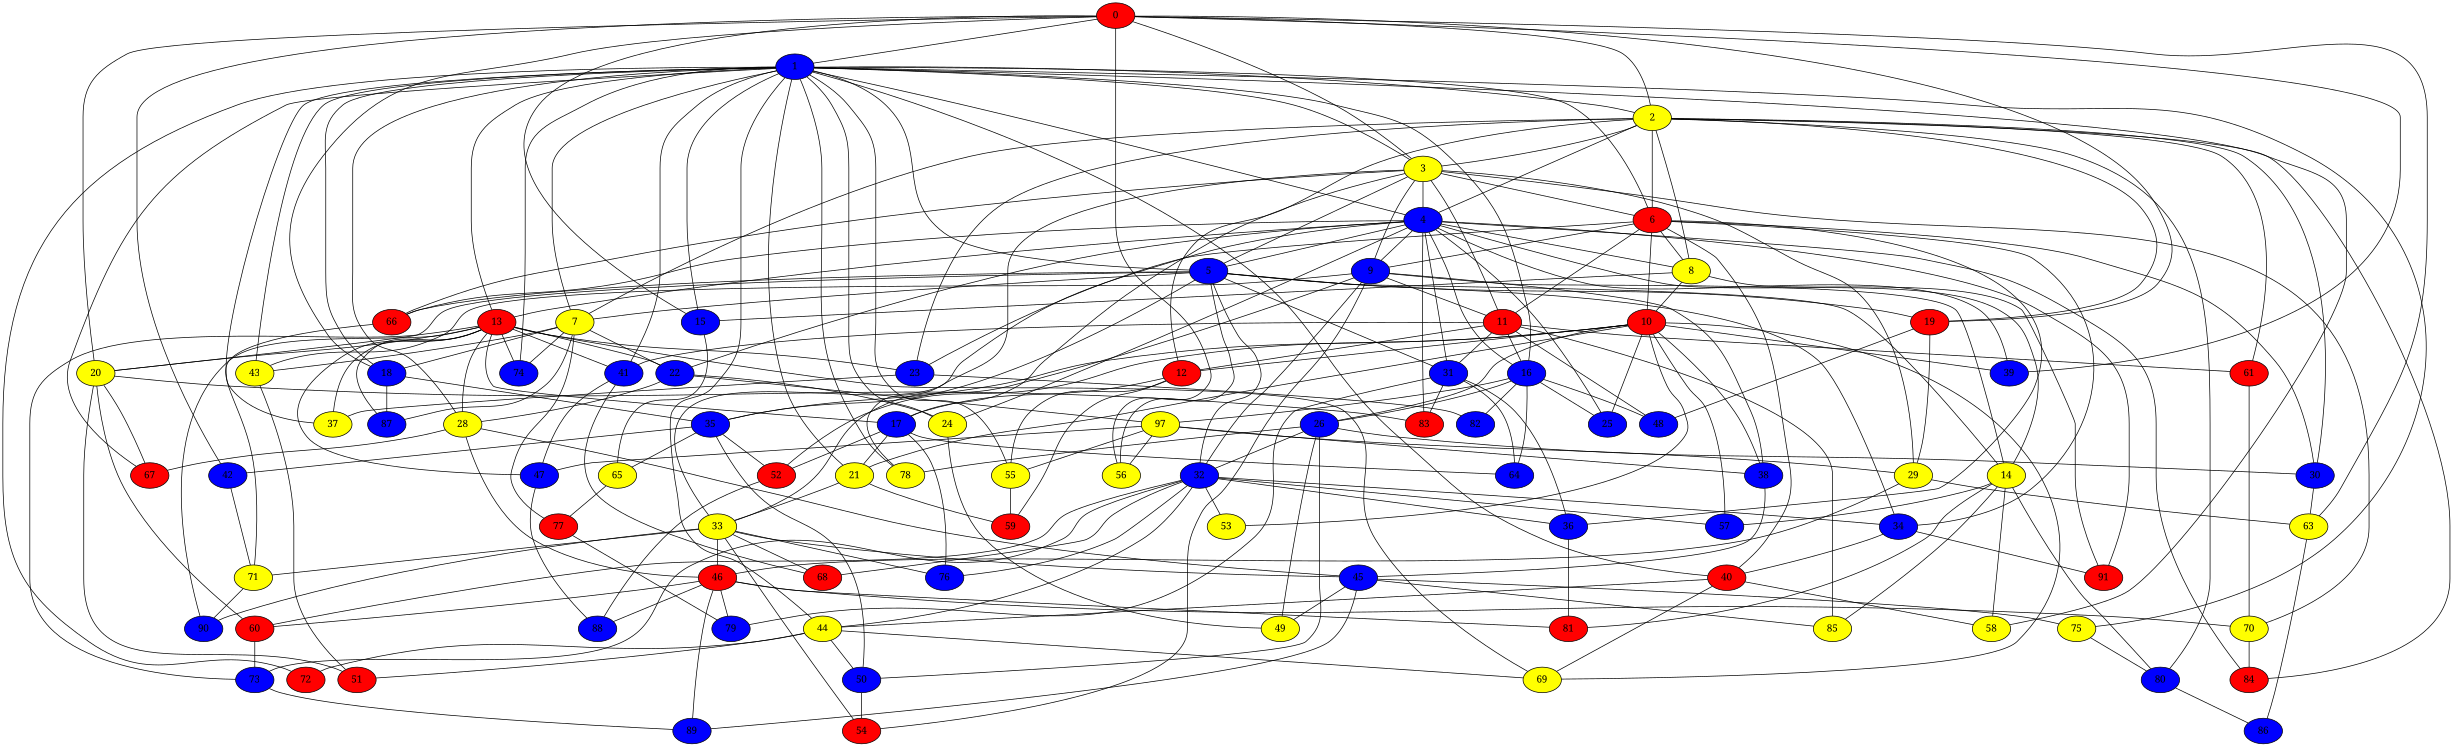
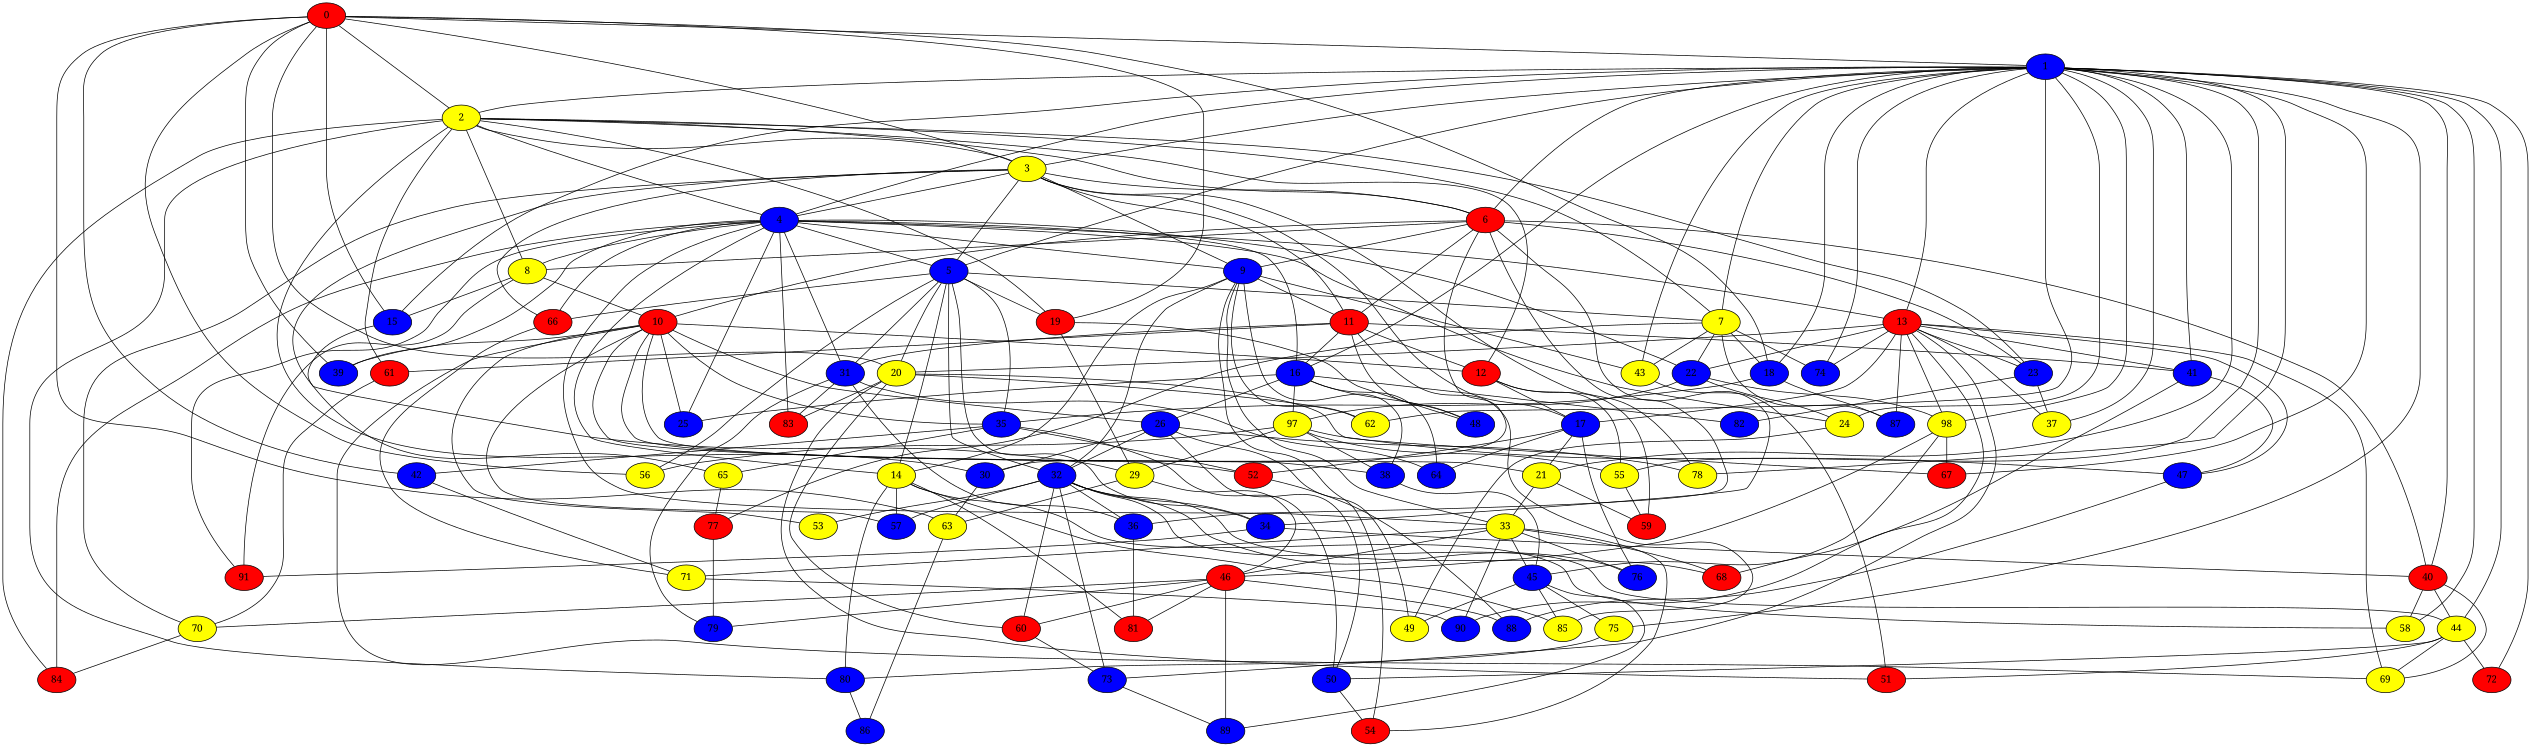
node "28": label "28" -> "98"
node "62": added
